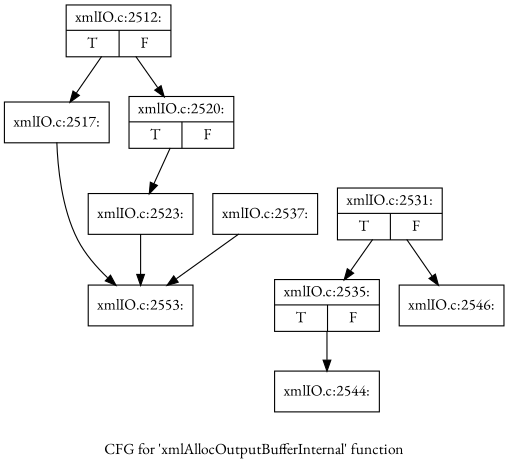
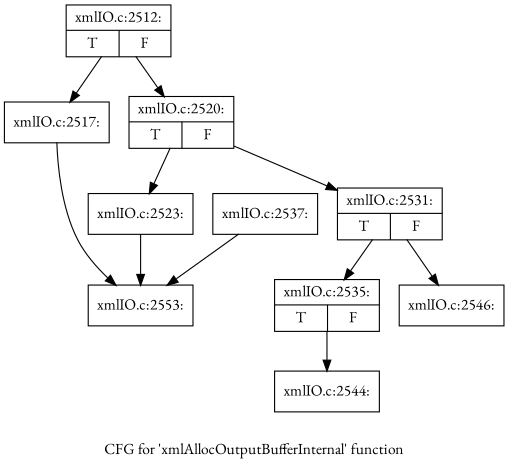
edge "xmlIO.c:2520:" -> "xmlIO.c:2531:": added
